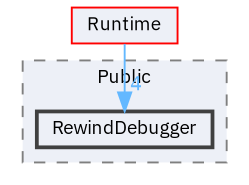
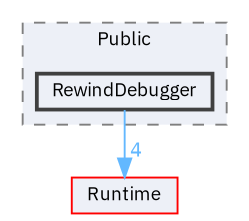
edge "Runtime" -> "RewindDebugger": reversed
